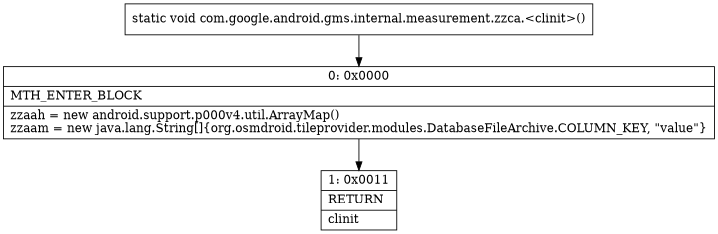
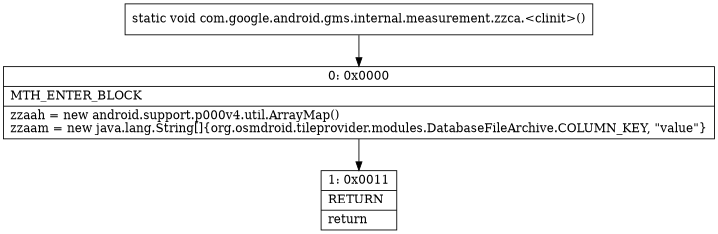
node "1: 0x0011": text "clinit" -> "return"
